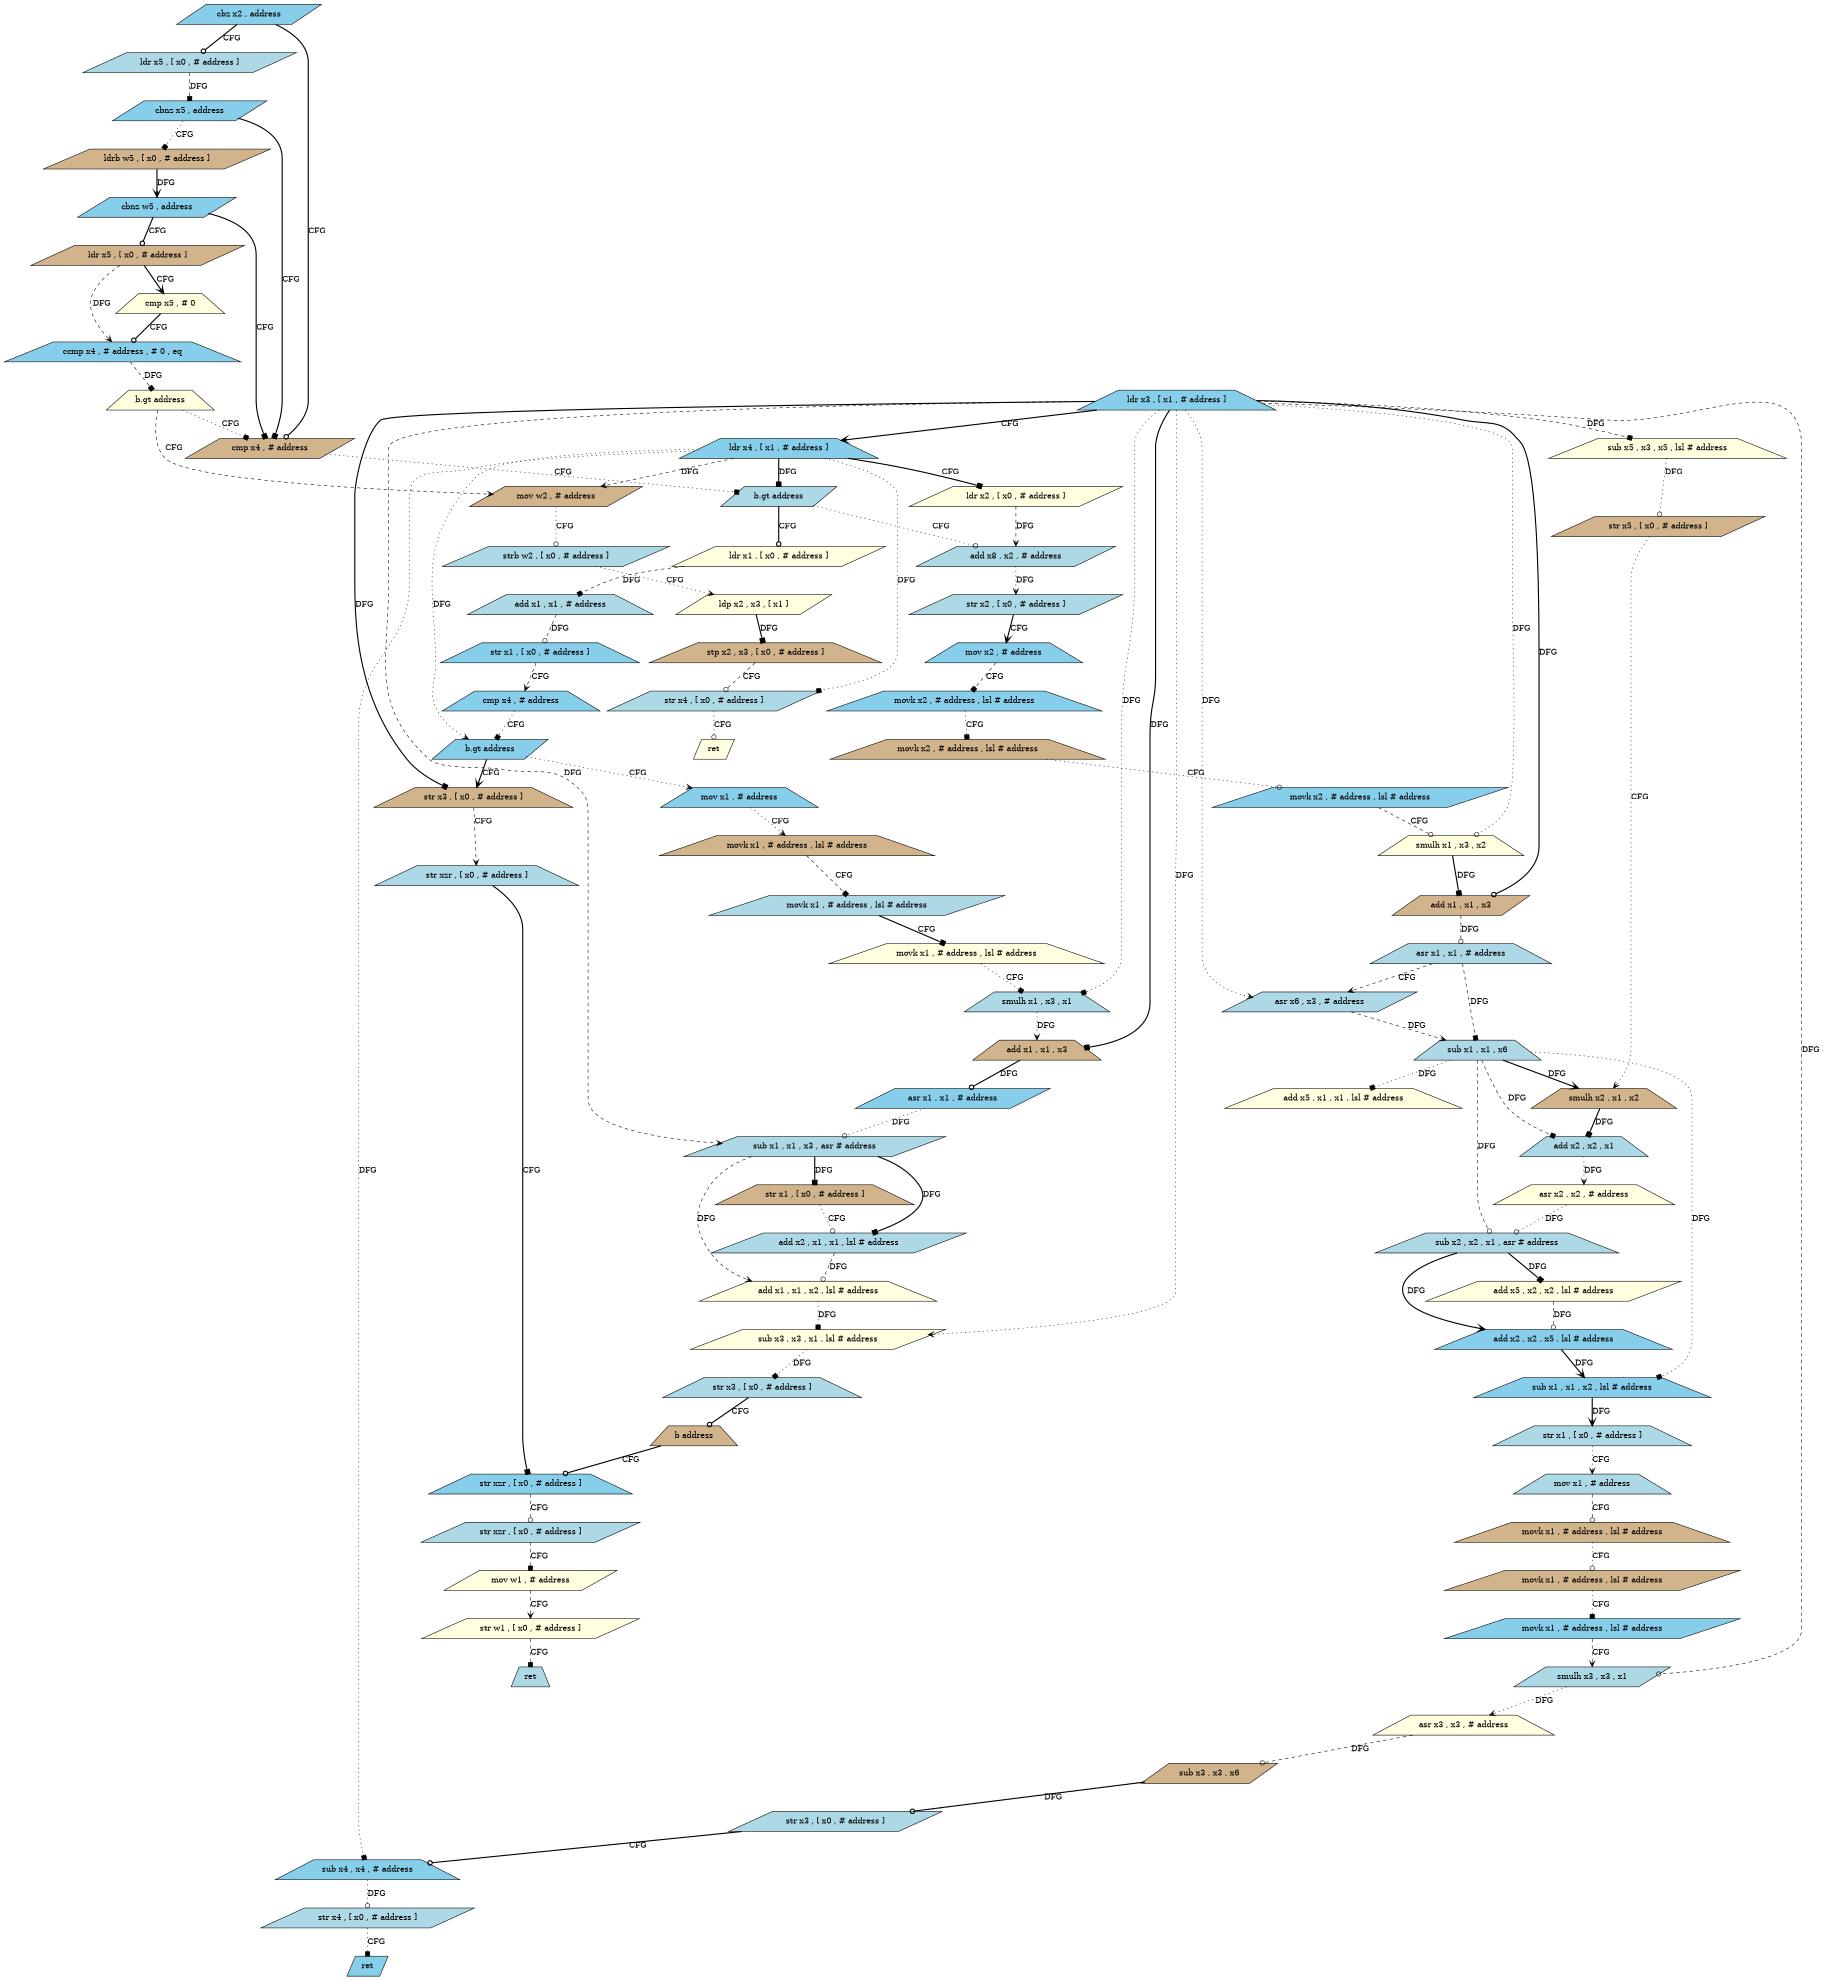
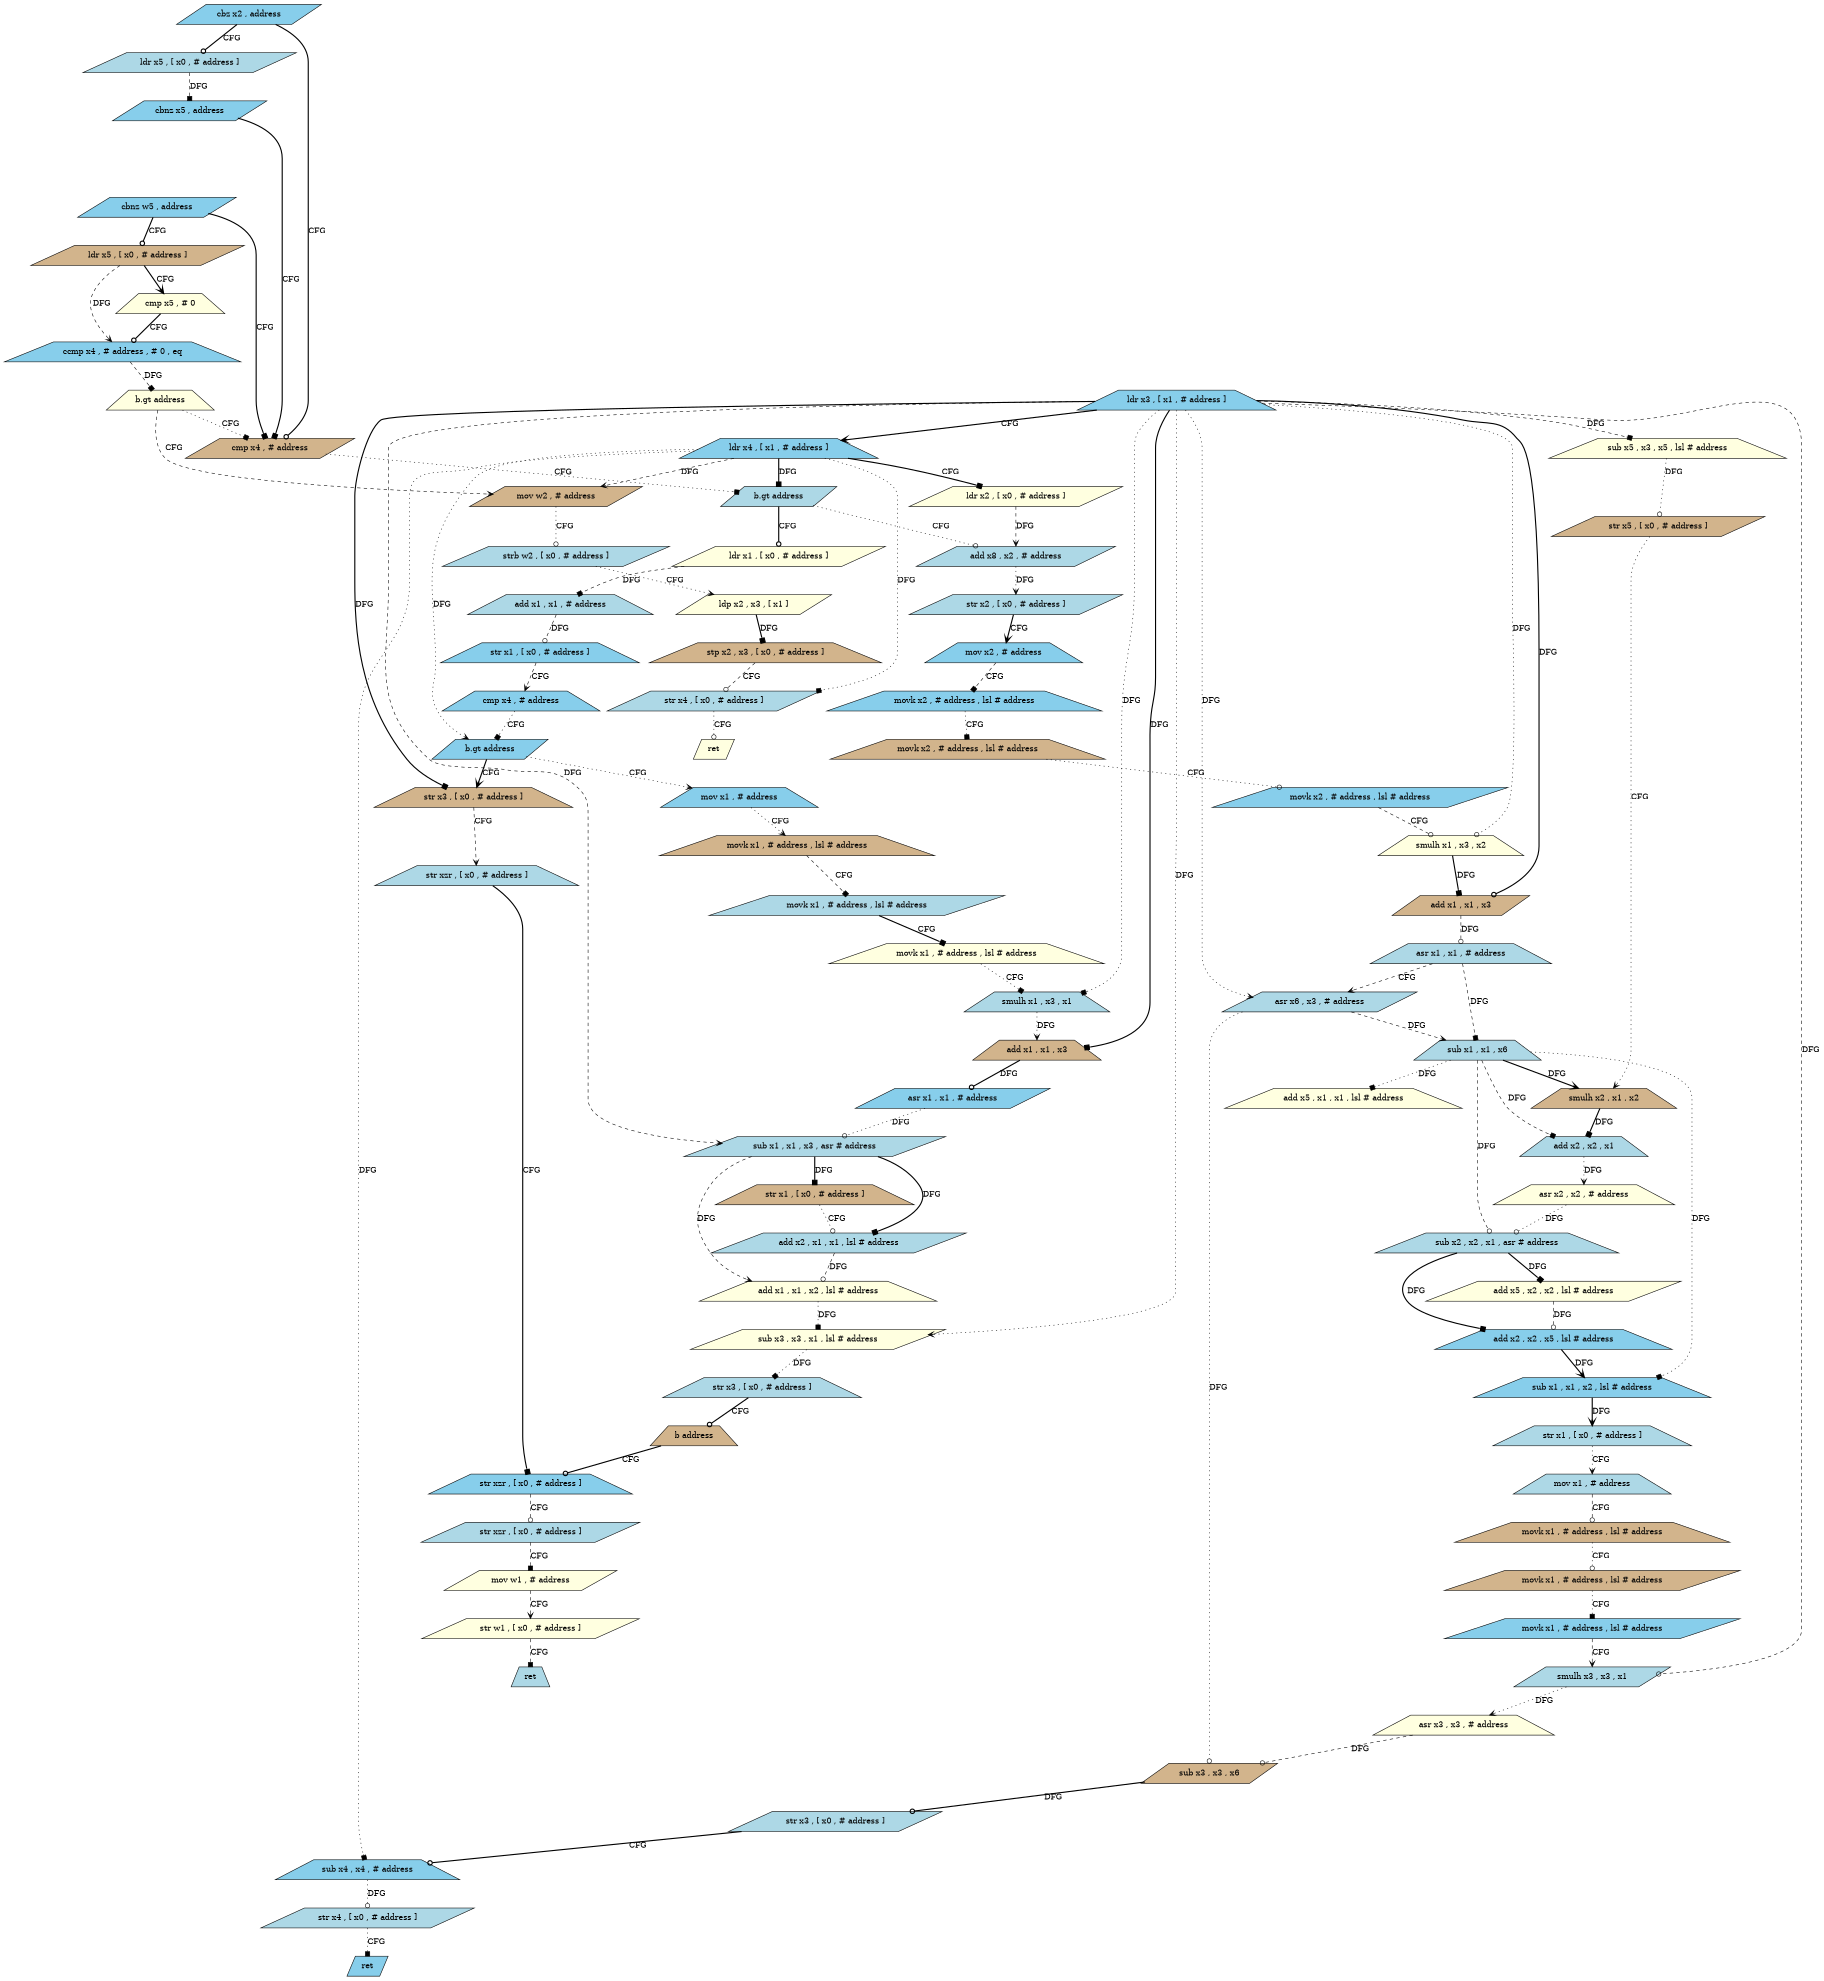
node "ldrb w5 , [ x0 , # address ]": removed
edge "sub x2 , x2 , x1 , asr # address" -> "add x2 , x2 , x5 , lsl # address": arrowhead vee -> box
edge "asr x6 , x3 , # address" -> "sub x3 , x3 , x6": added, label "DFG"
